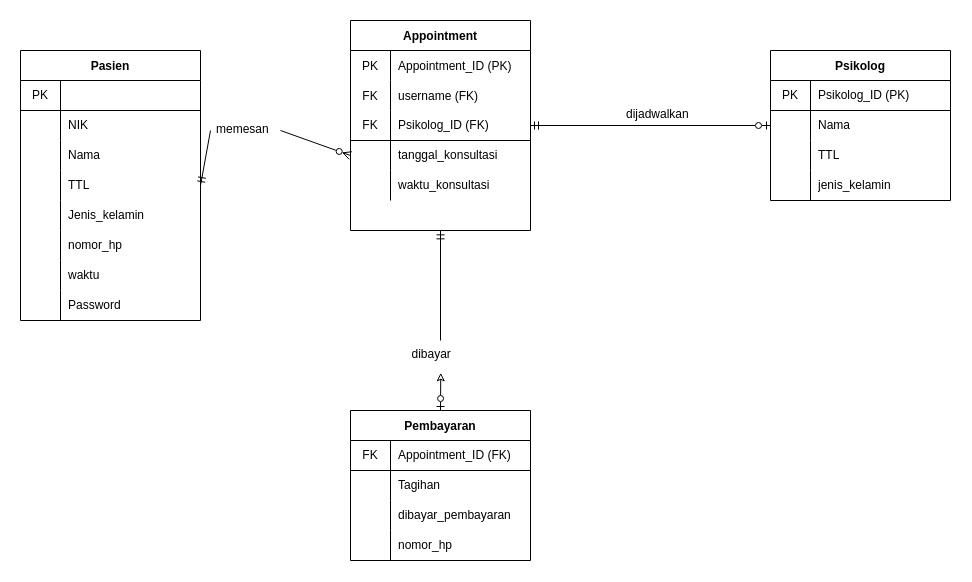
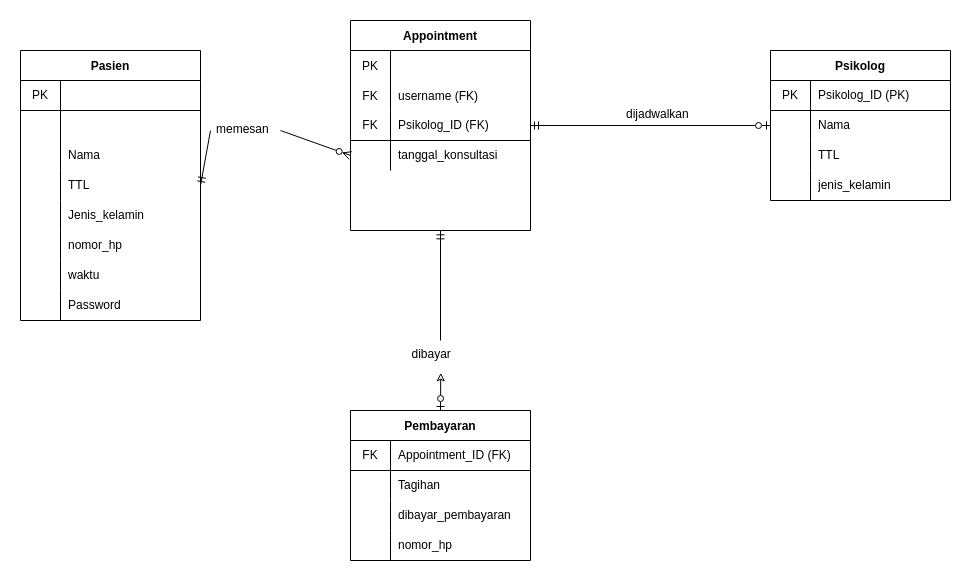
node "Appointment_ID (PK)": removed
node "NIK": removed
node "waktu_konsultasi": removed
